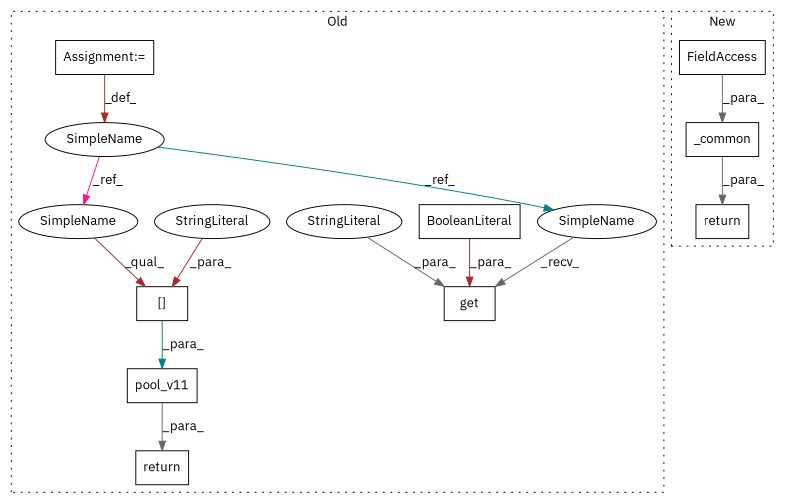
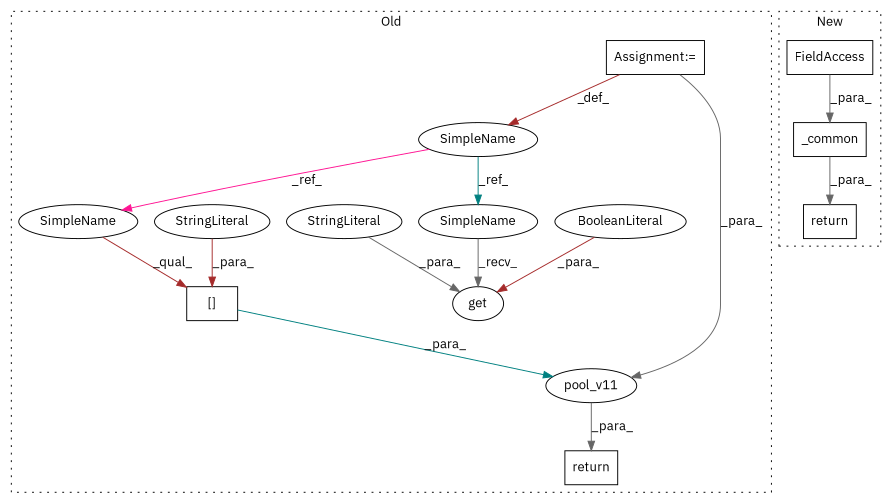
node "BooleanLiteral": shape box -> ellipse
edge "Assignment:=" -> "pool_v11": added, label "_para_"
node "get": shape box -> ellipse
node "pool_v11": shape box -> ellipse
